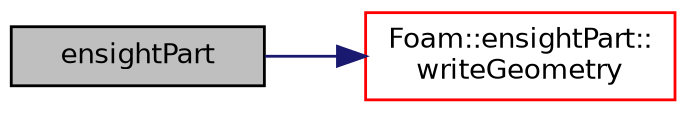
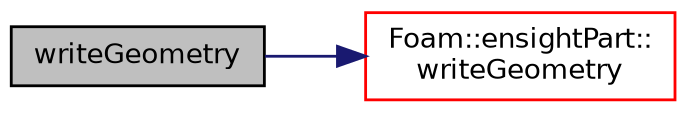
node "ensightPart": label "ensightPart" -> "writeGeometry"
